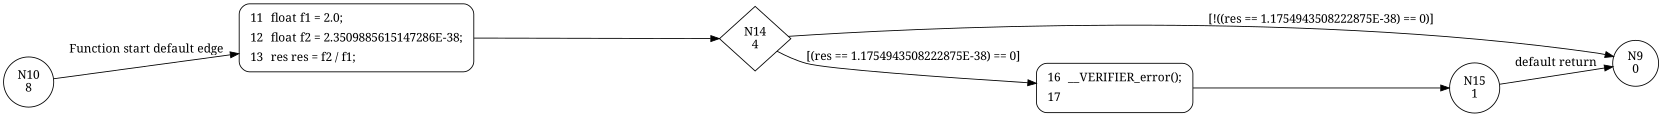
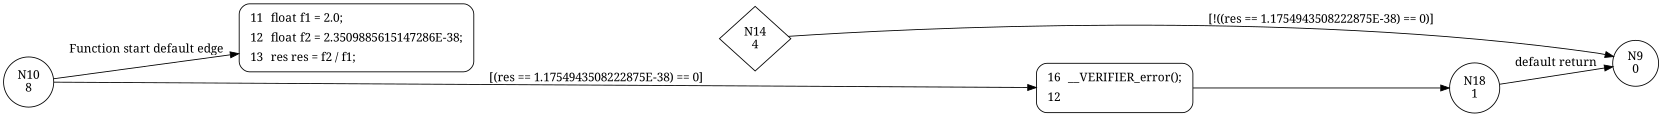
edge "11" -> "N14 4": removed
edge "N14 4" -> "16": now "N10 8" -> "16"
node "N15 1": label "N15 1" -> "N18 1"
node "16": text "17" -> "12"
